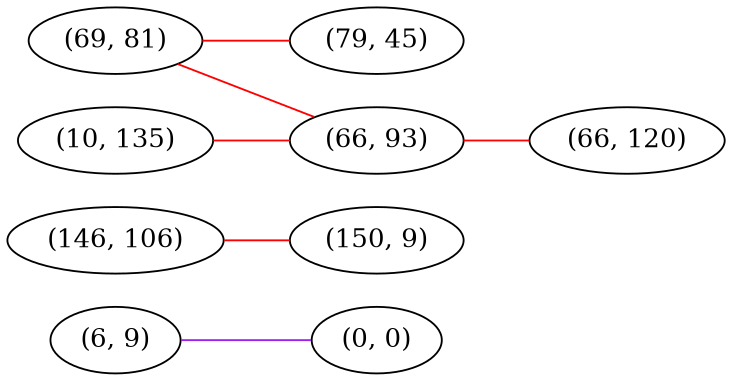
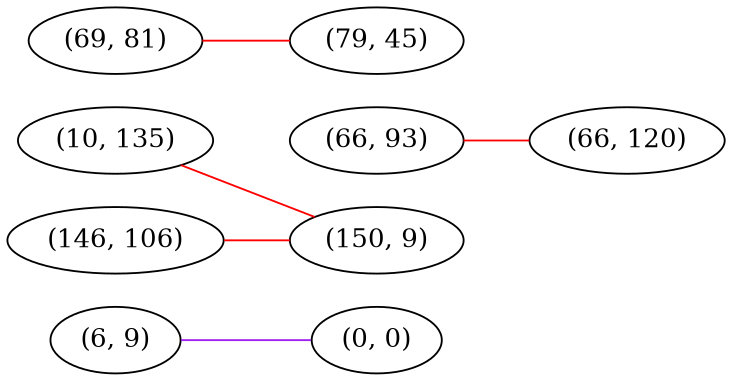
edge "(69, 81)" -- "(66, 93)": removed
edge "(10, 135)" -- "(66, 93)": now "(10, 135)" -- "(150, 9)"
